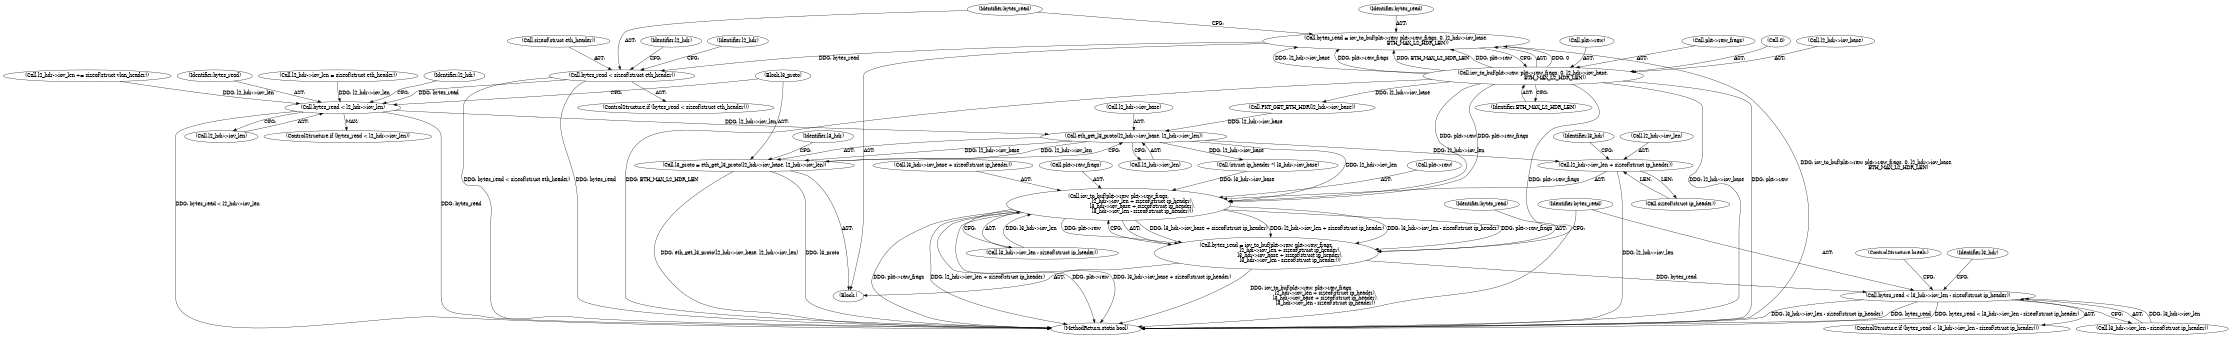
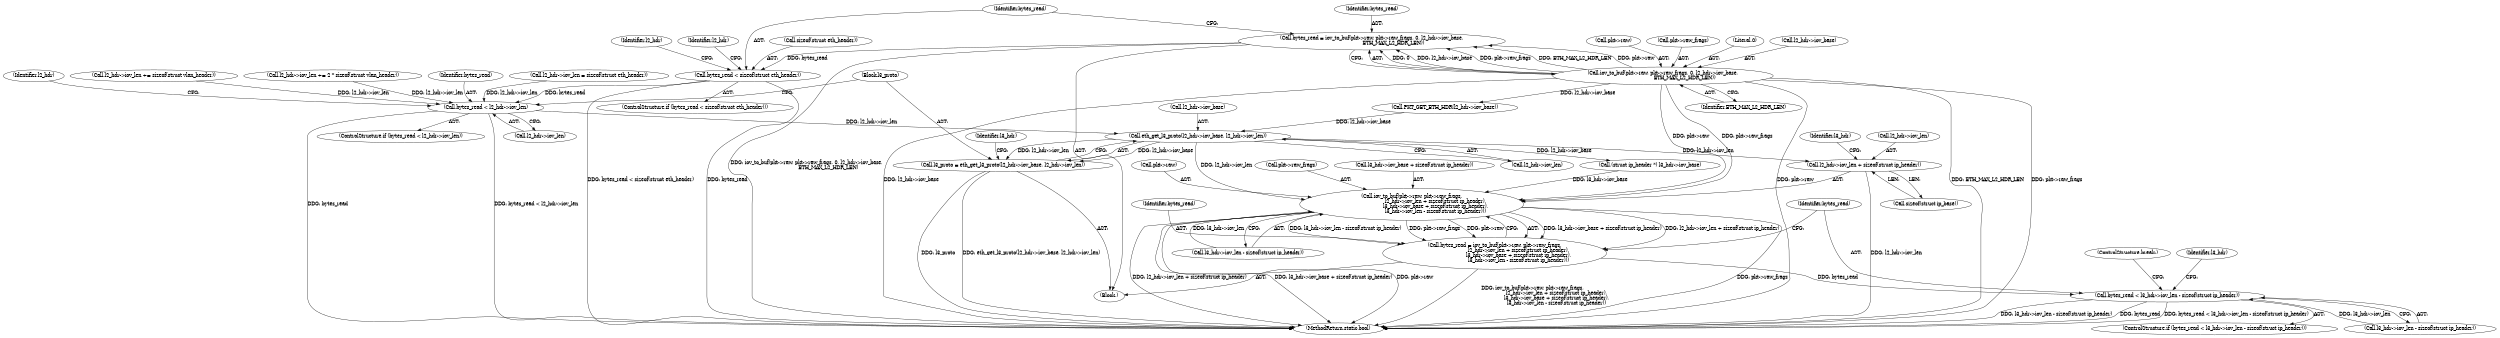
node "(Call,0)": label "(Call,0)" -> "(Literal,0)"
node "(Call,l2_hdr->iov_len += 2 * sizeof(struct vlan_header))": added
edge "(Call,bytes_read < l2_hdr->iov_len)" -> "(ControlStructure,if (bytes_read < l2_hdr->iov_len))": label "MAX: " -> "AST: "
node "(Call,sizeof(struct ip_header))": label "(Call,sizeof(struct ip_header))" -> "(Call,sizeof(struct ip_base))"
